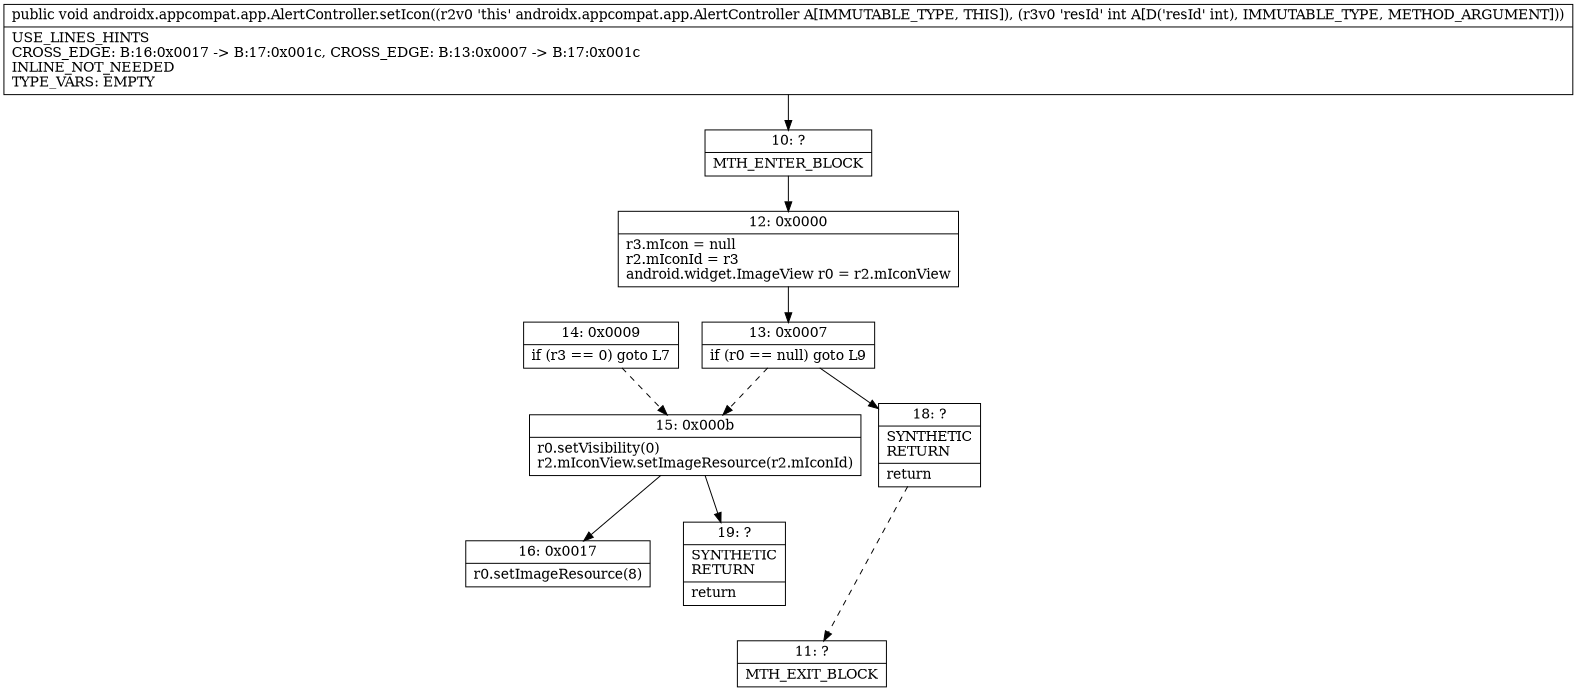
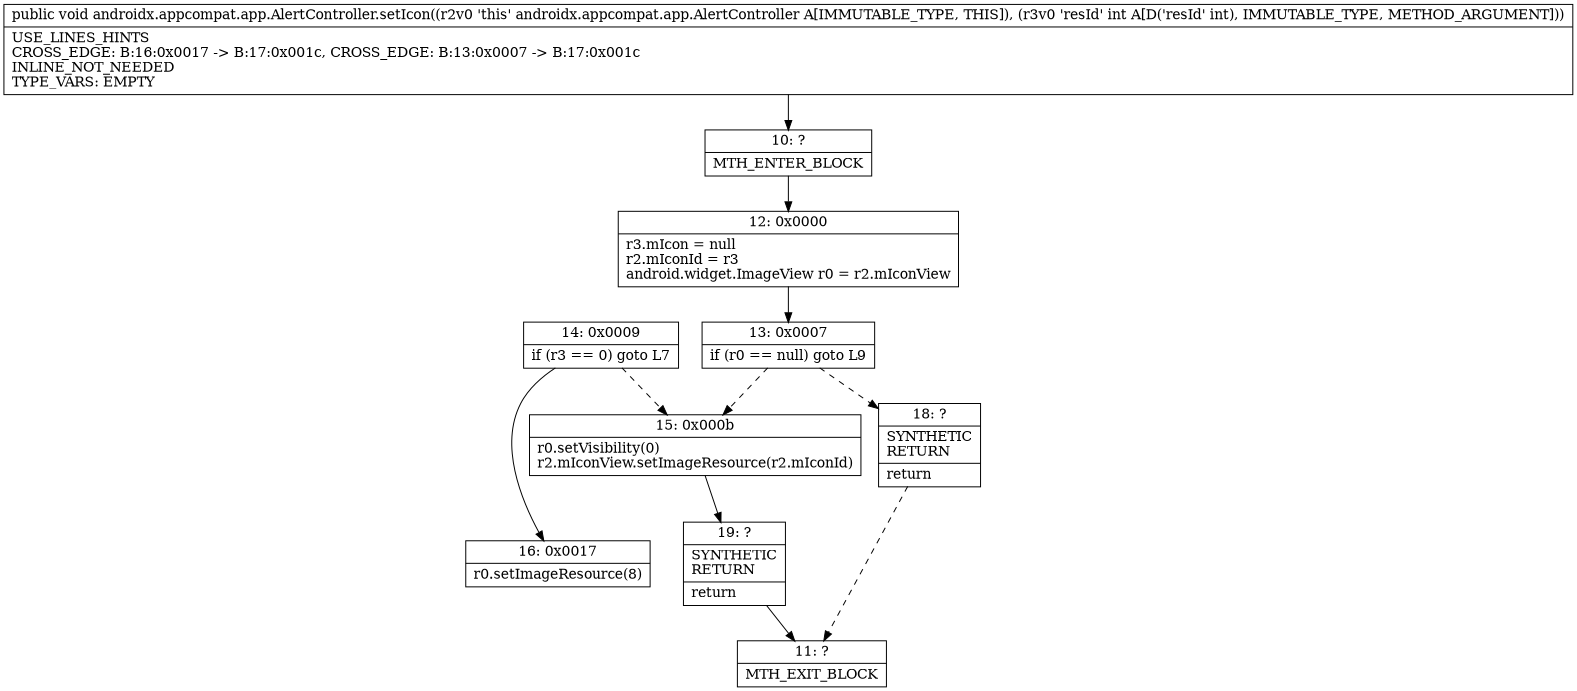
edge "13: 0x0007" -> "18: ?": style solid -> dashed
edge "15: 0x000b" -> "16: 0x0017": now "14: 0x0009" -> "16: 0x0017"
edge "19: ?" -> "11: ?": added
